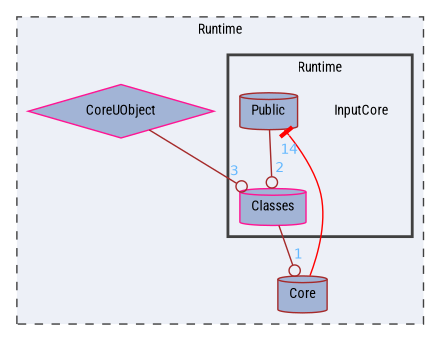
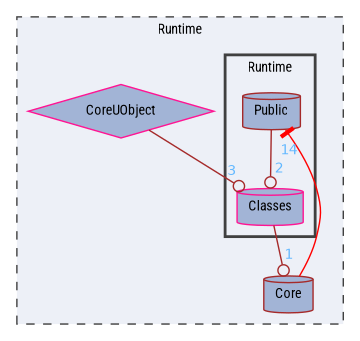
node "InputCore": removed
